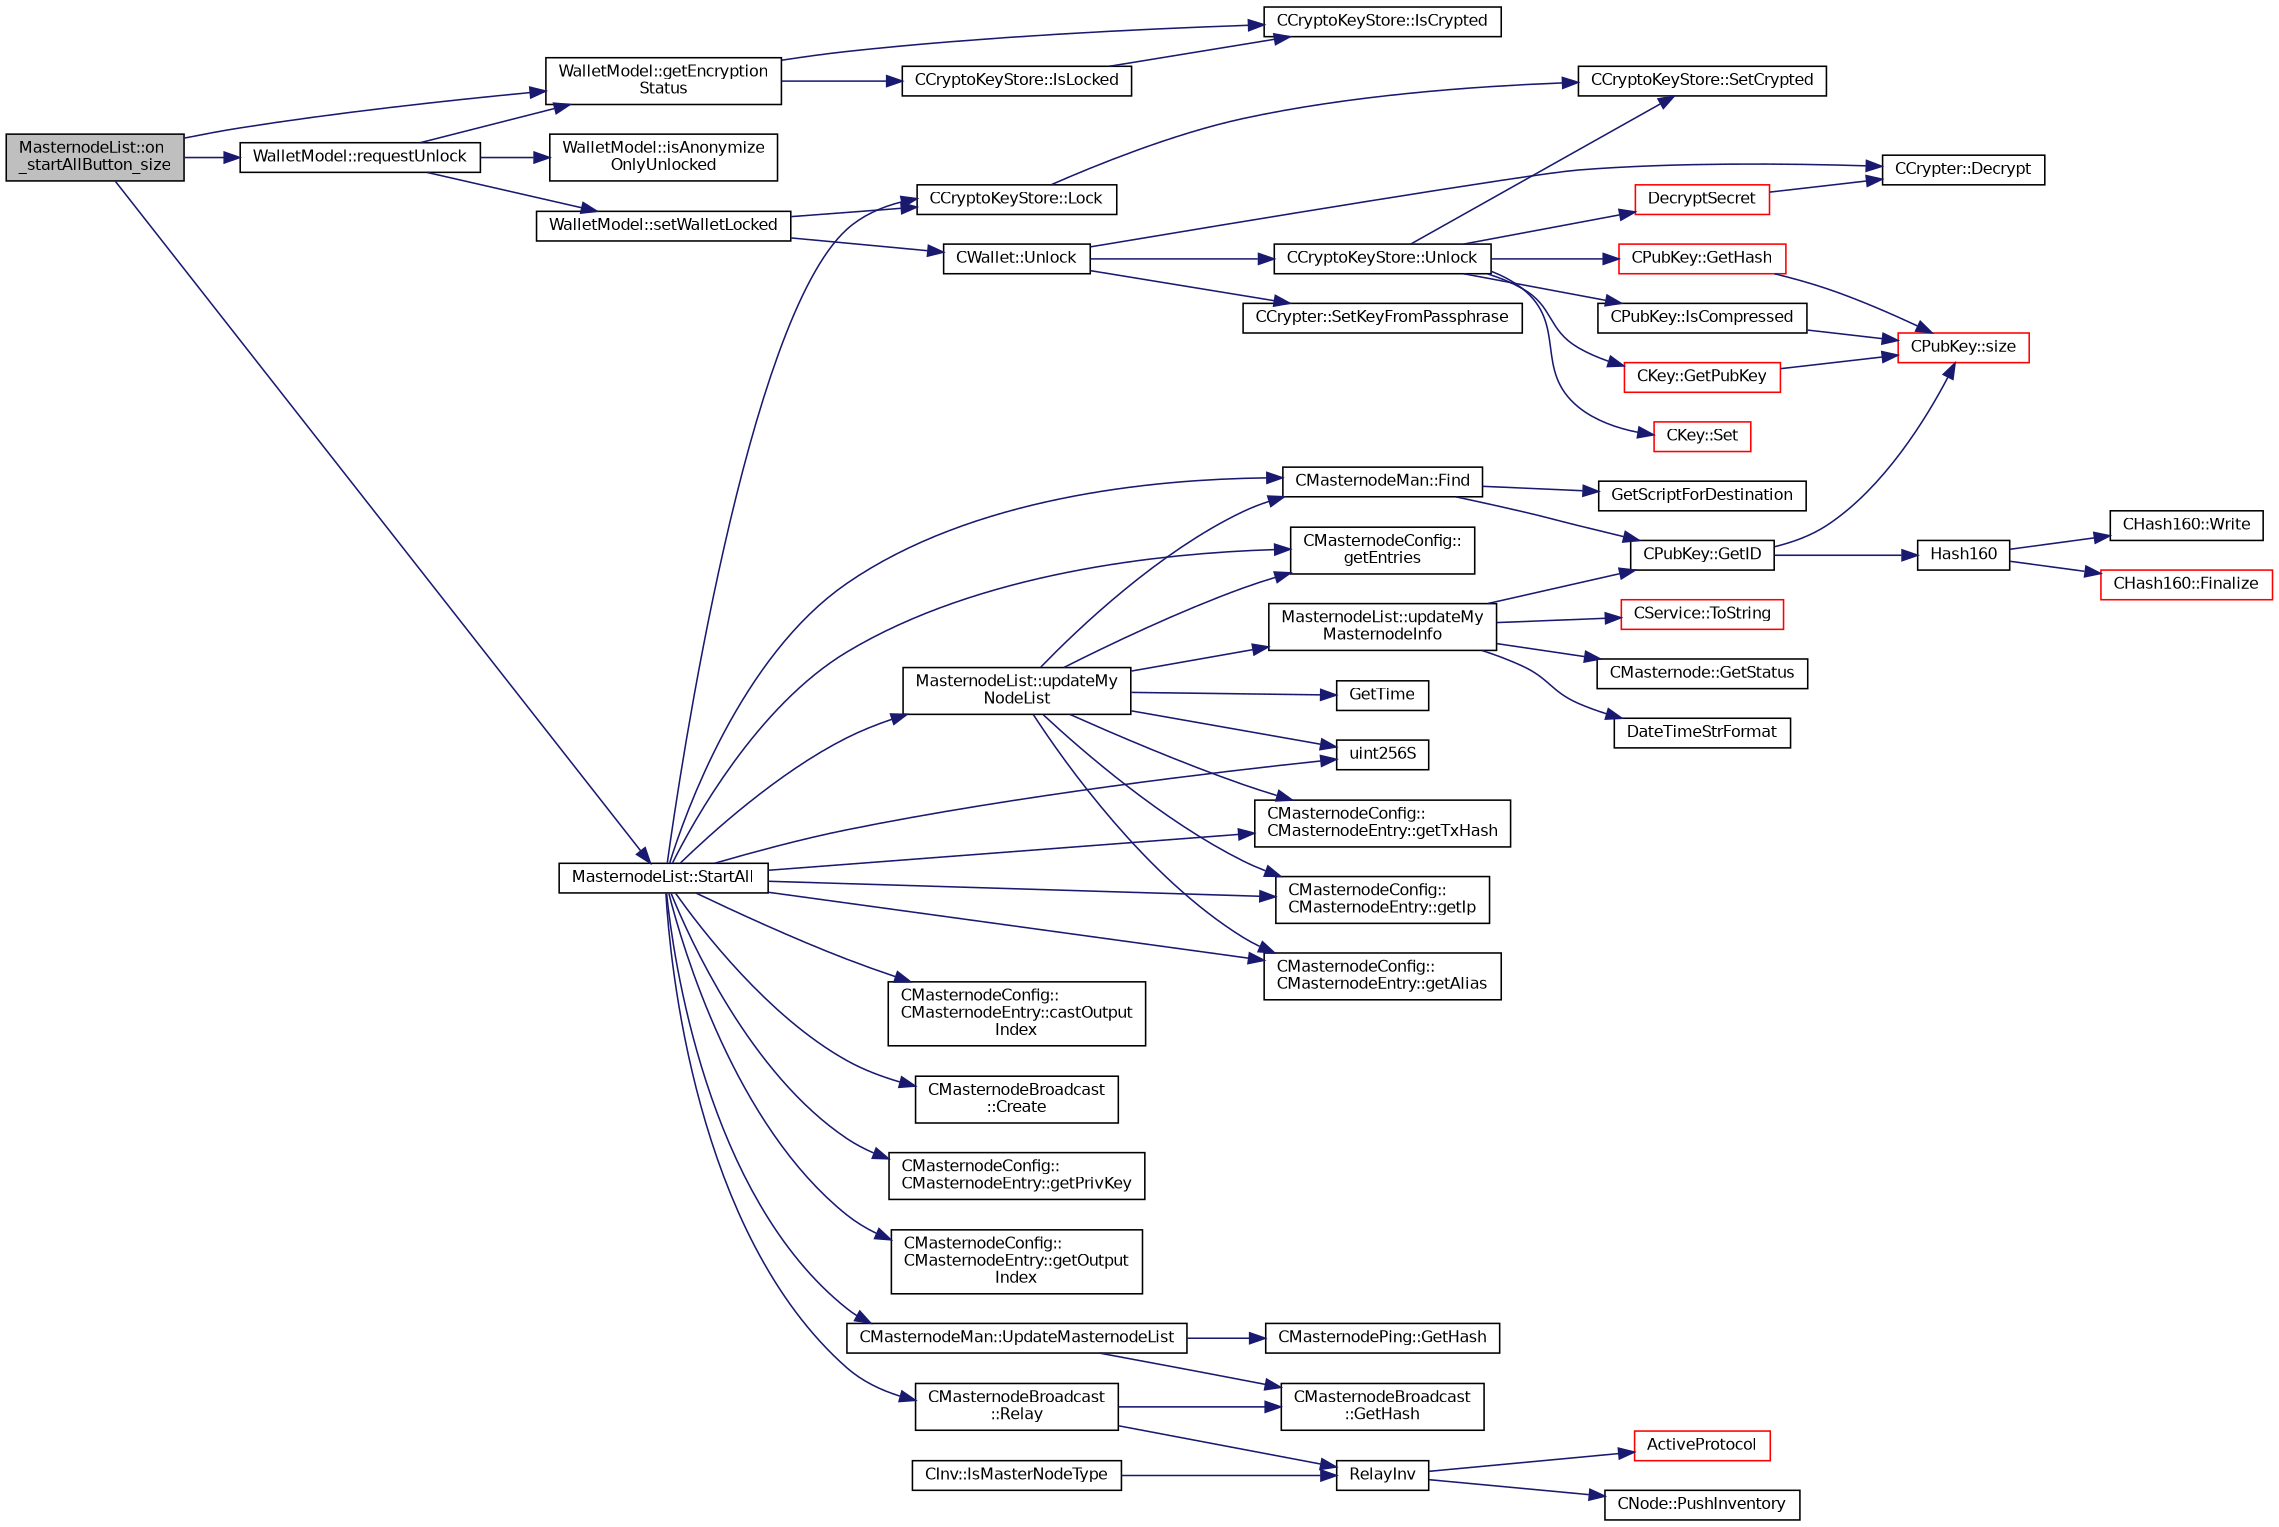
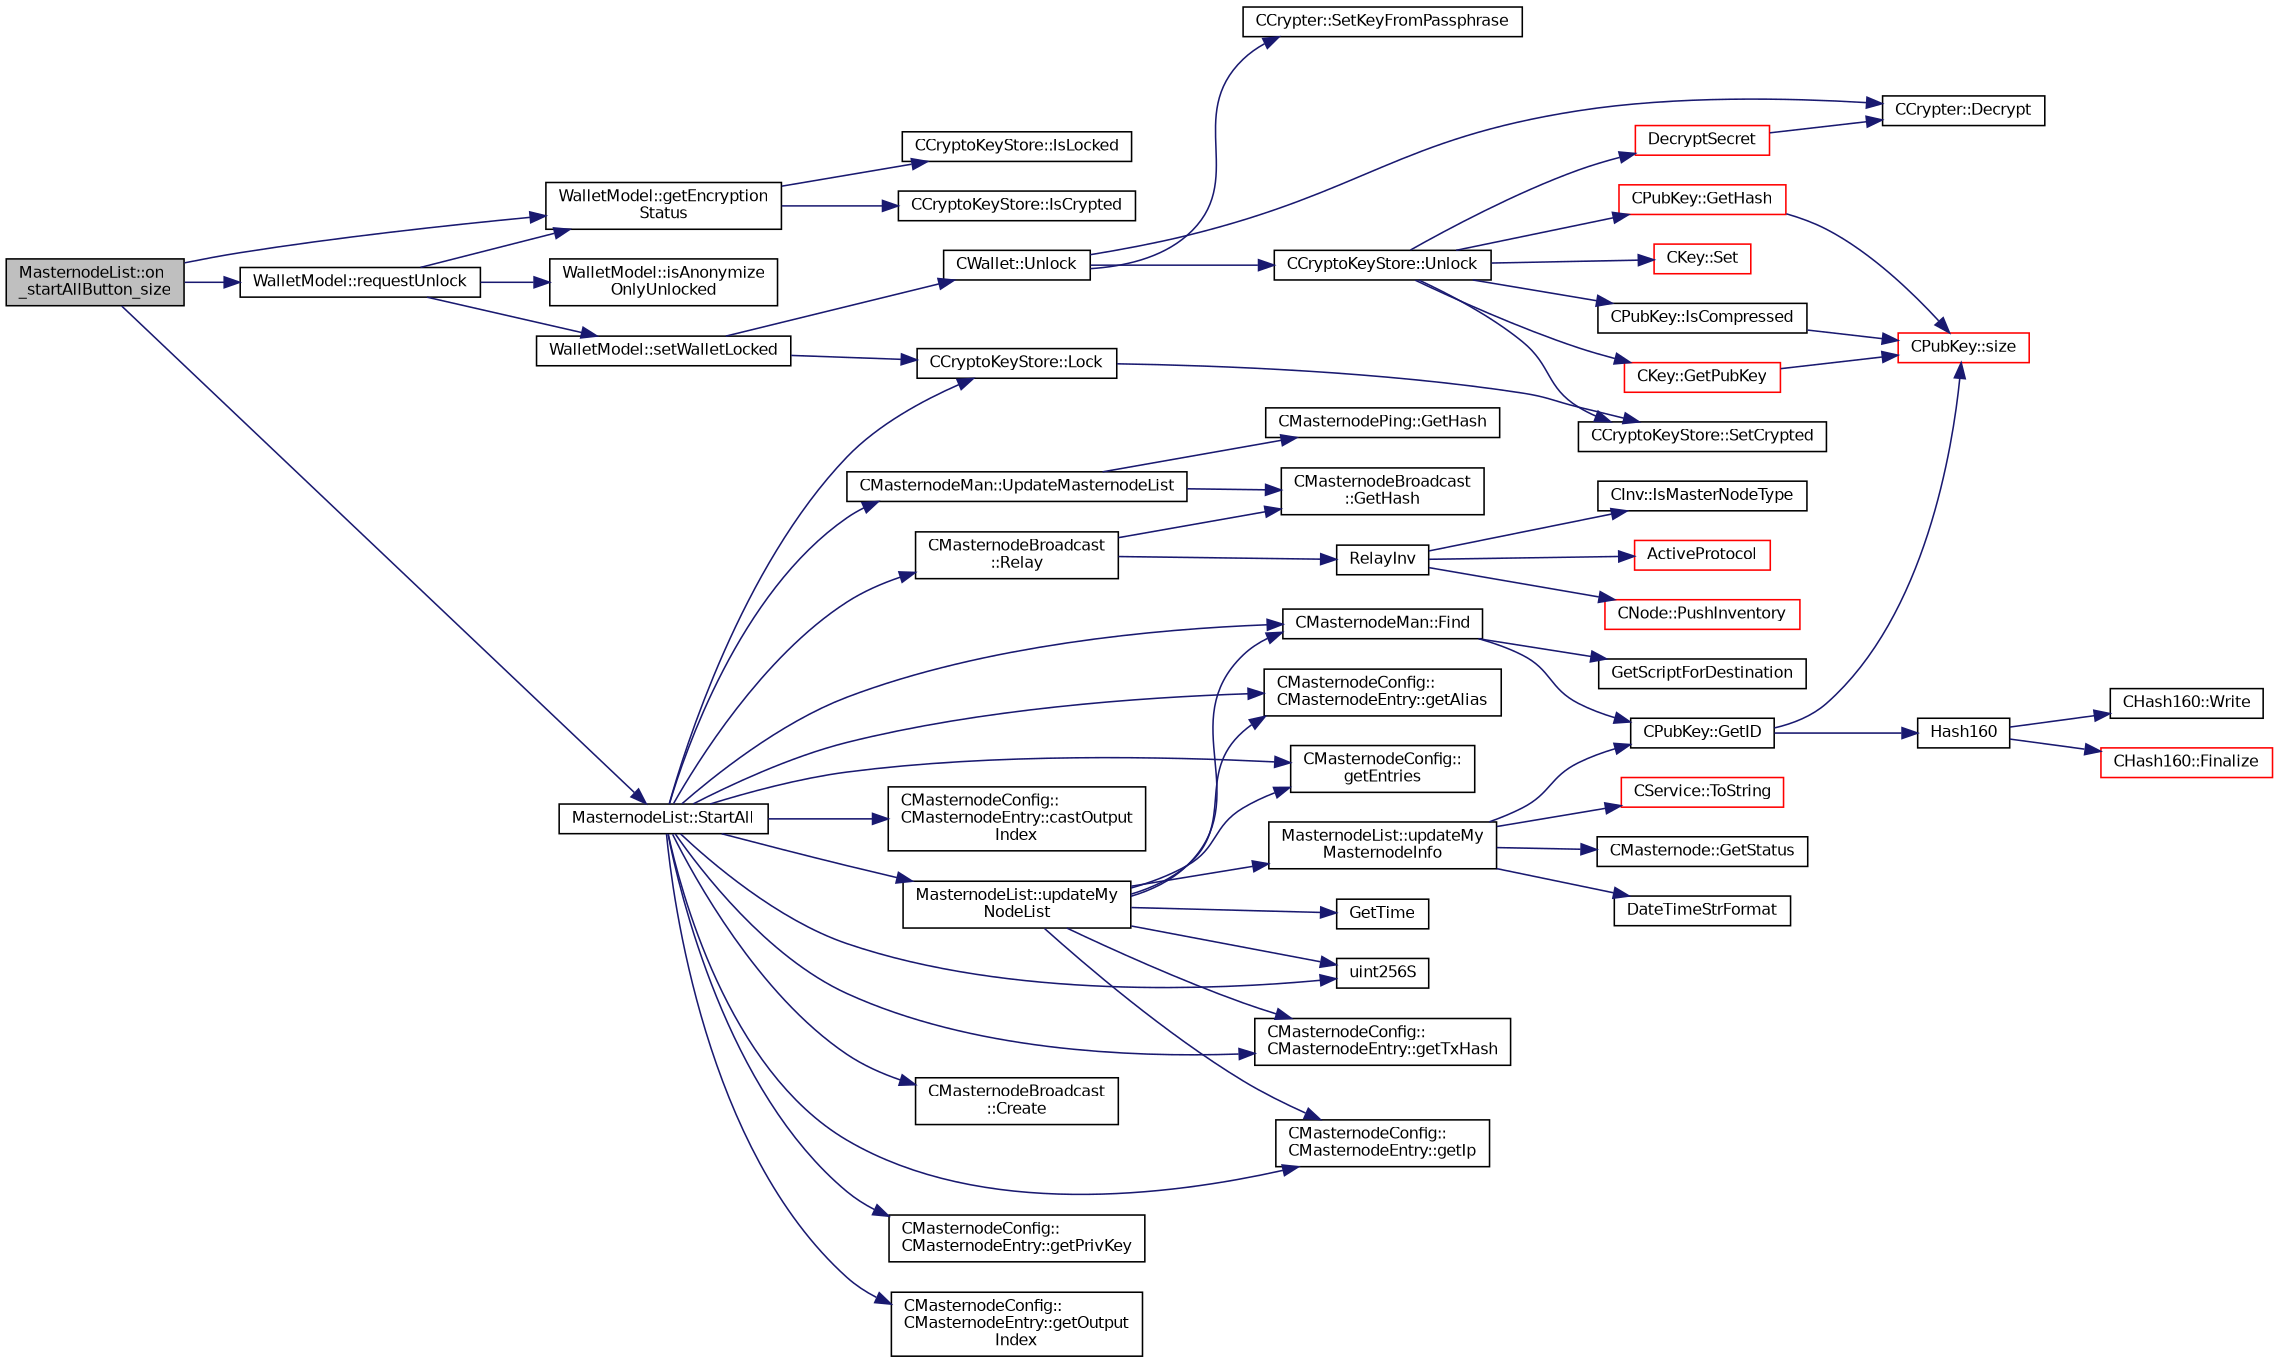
edge "CCryptoKeyStore::IsLocked" -> "CCryptoKeyStore::IsCrypted": removed
edge "CInv::IsMasterNodeType" -> "RelayInv": reversed
node "CNode::PushInventory": color black -> red
